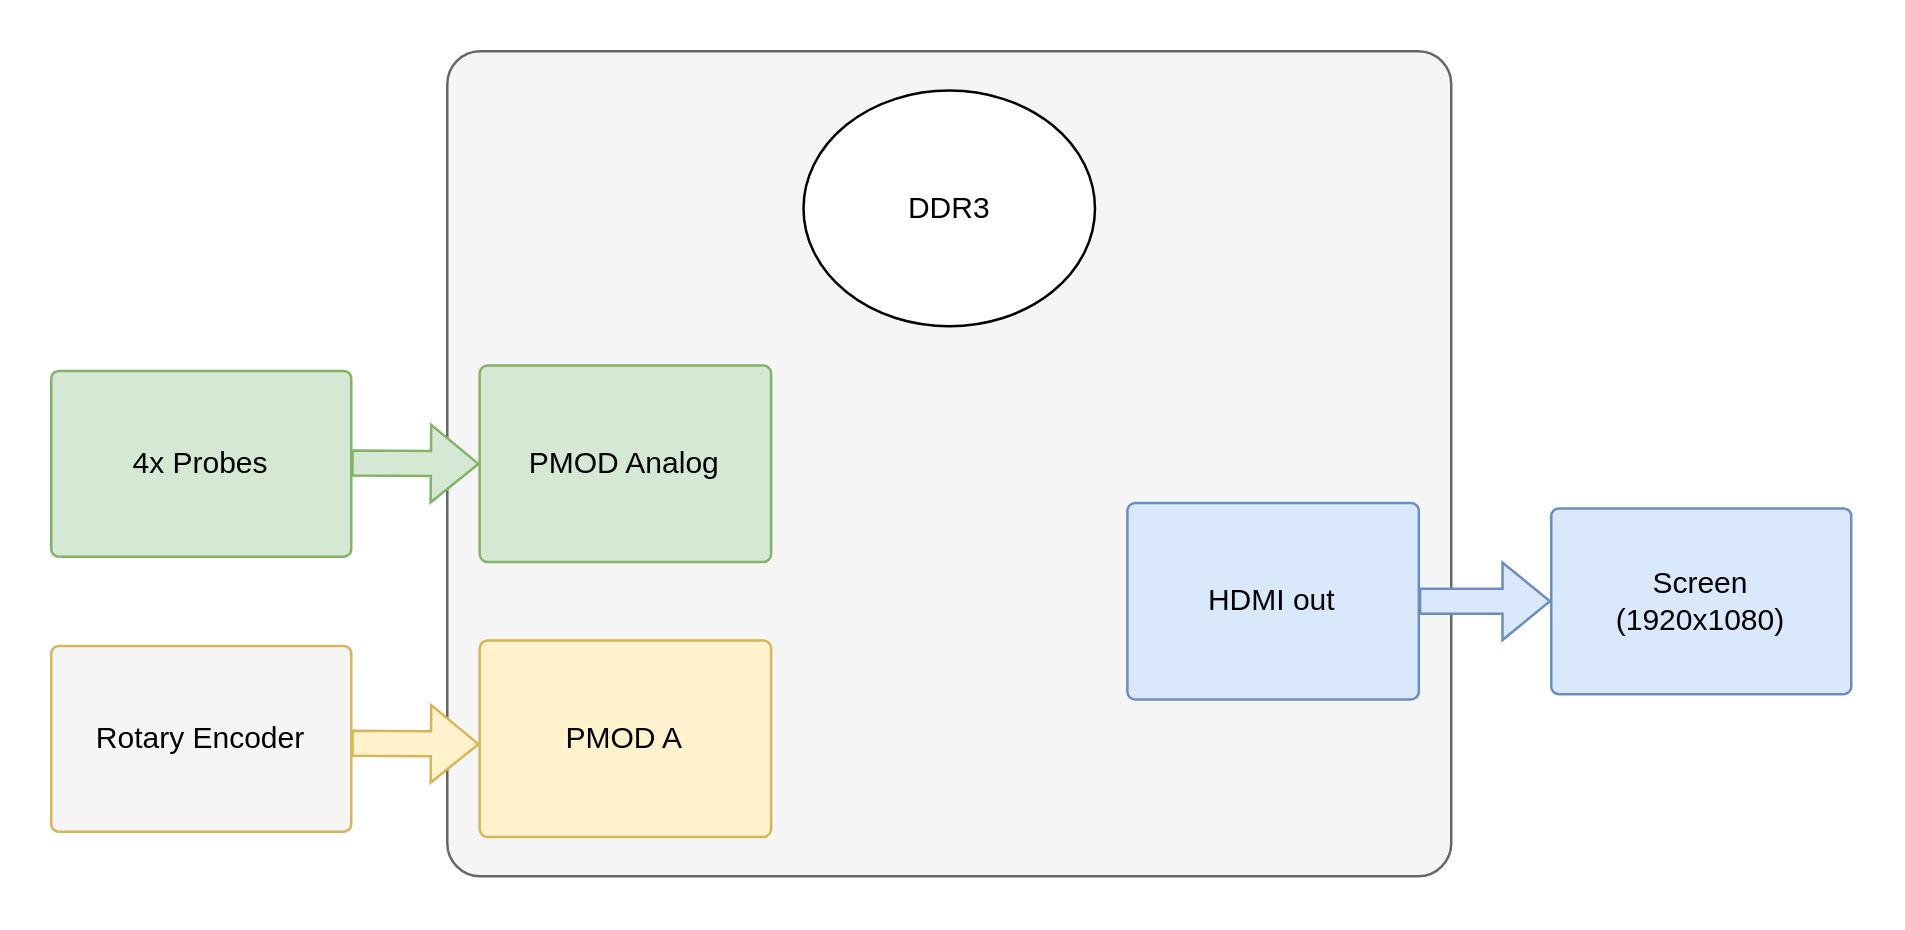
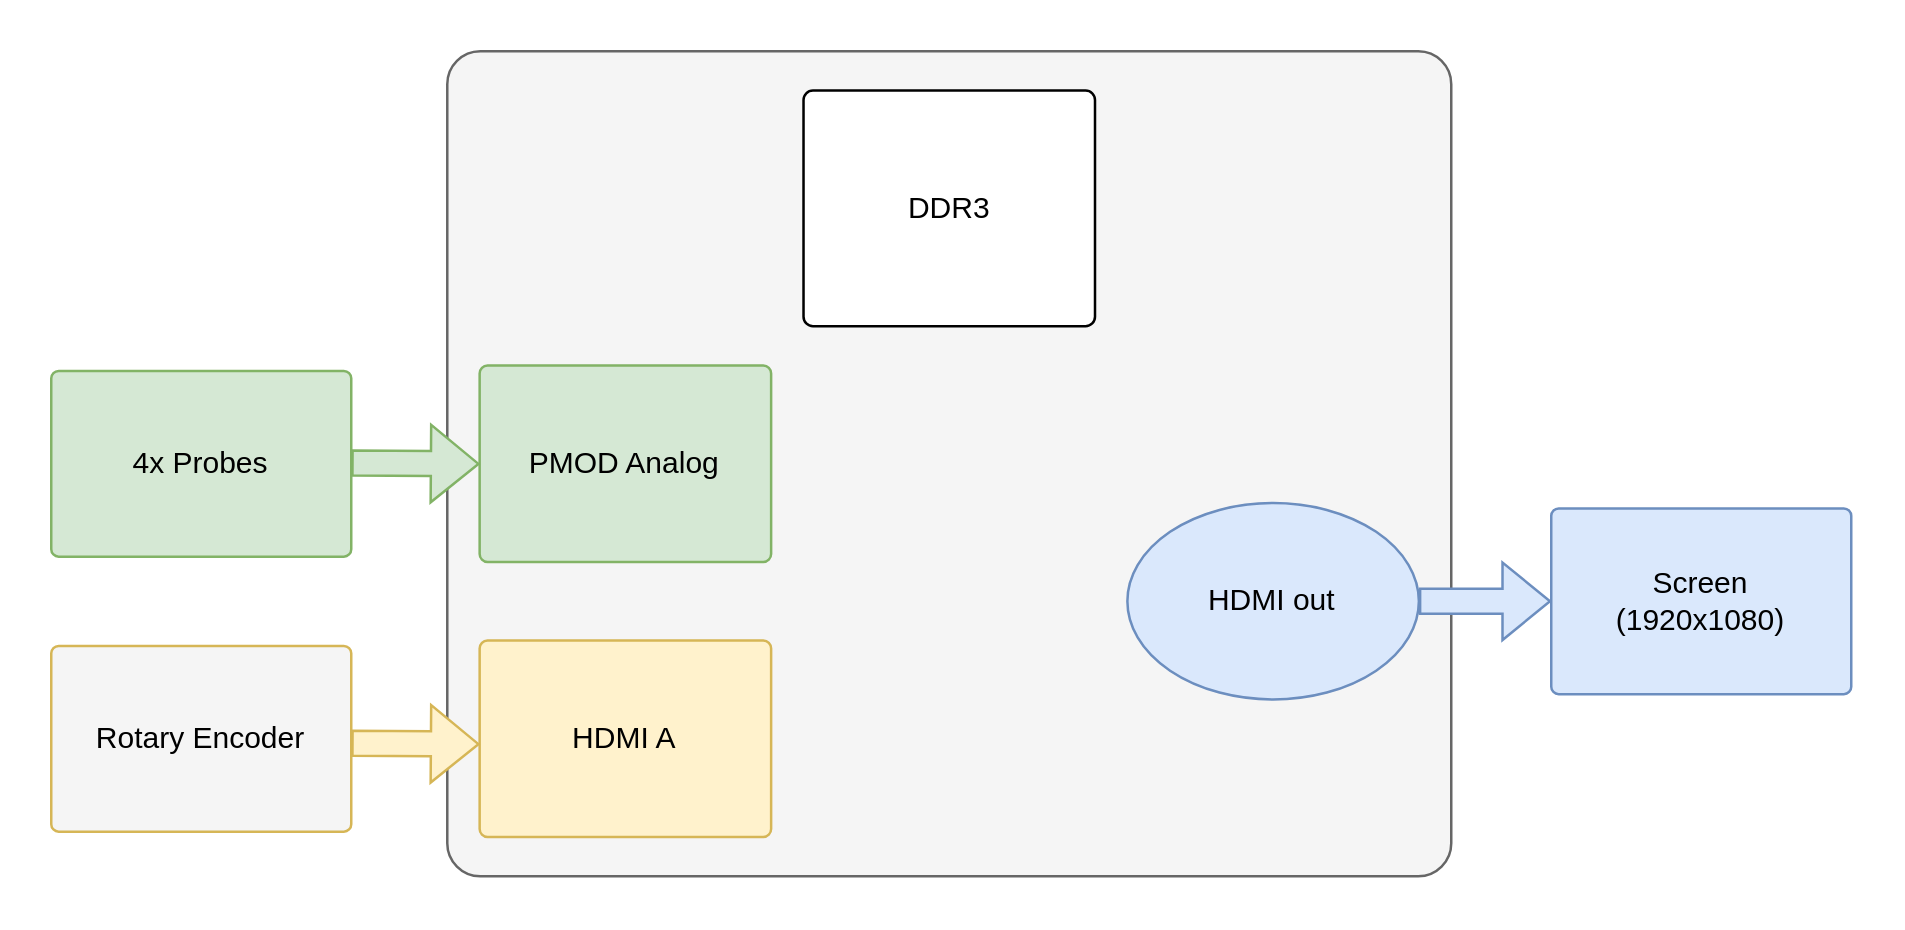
node "DDR3": shape ellipse -> rounded rectangle
node "HDMI out": shape rounded rectangle -> ellipse
node "PMOD A": label "PMOD A" -> "HDMI A"
